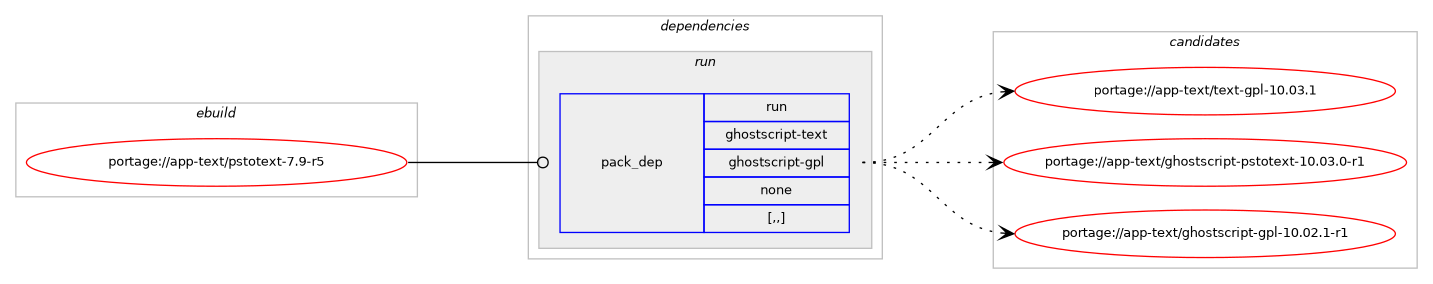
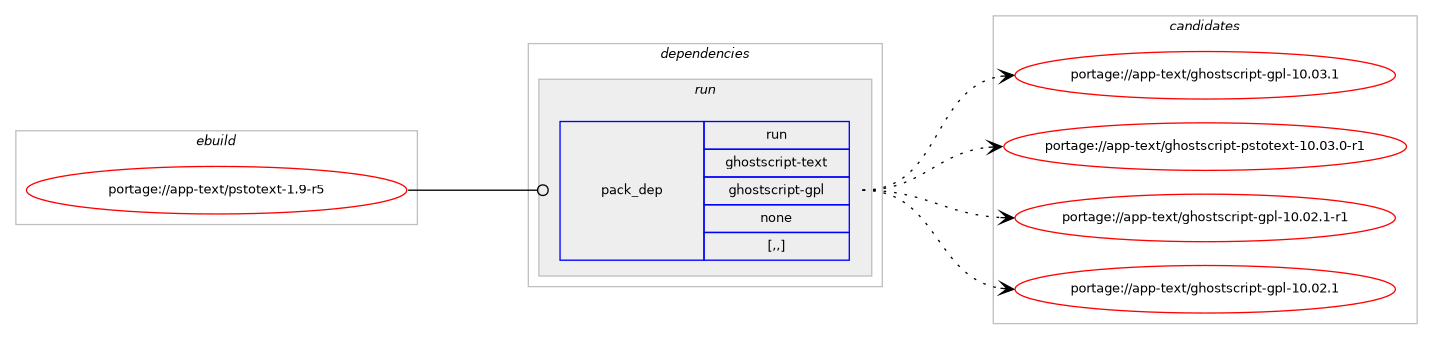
node "portage://app-text/text-gpl-10.03.1": label "portage://app-text/text-gpl-10.03.1" -> "portage://app-text/ghostscript-gpl-10.03.1"
node "portage://app-text/pstotext-7.9-r5": label "portage://app-text/pstotext-7.9-r5" -> "portage://app-text/pstotext-1.9-r5"
node "portage://app-text/ghostscript-gpl-10.02.1": added
